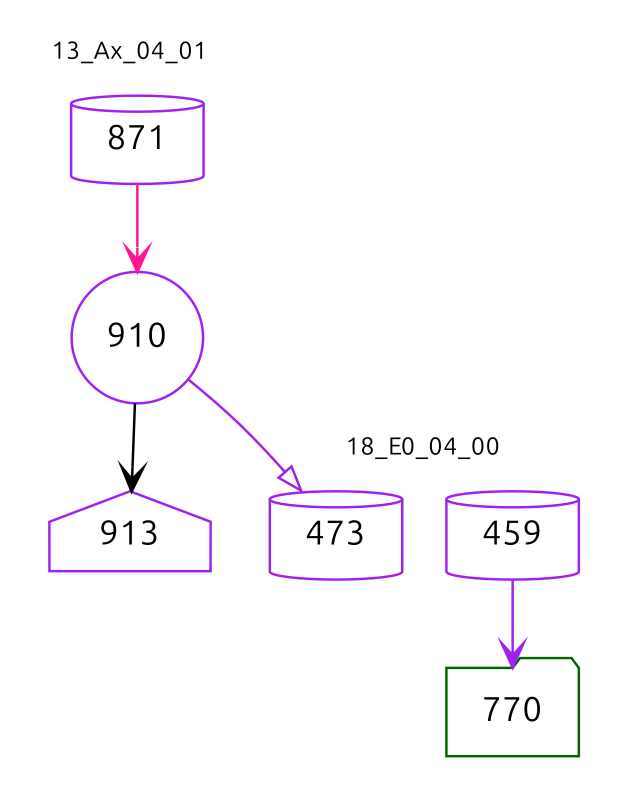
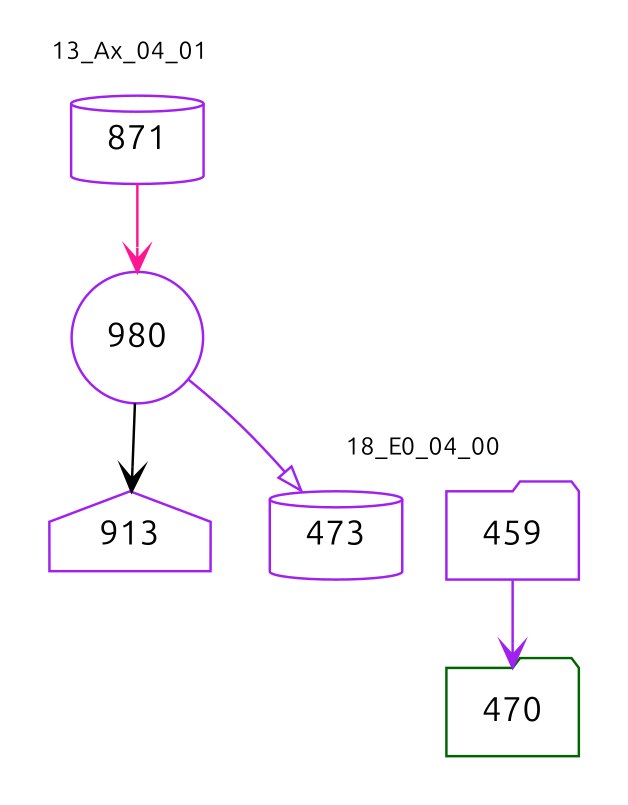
node "910": label "910" -> "980"
node "459": shape cylinder -> folder
node "770": label "770" -> "470"
